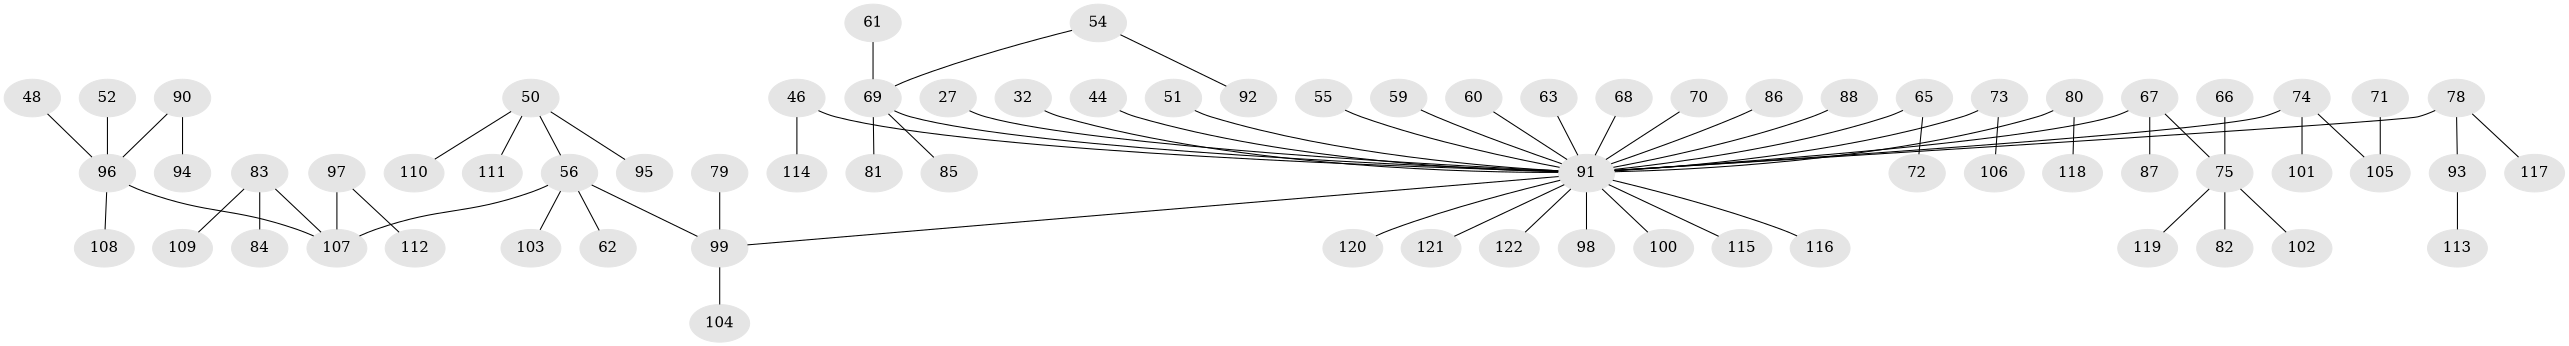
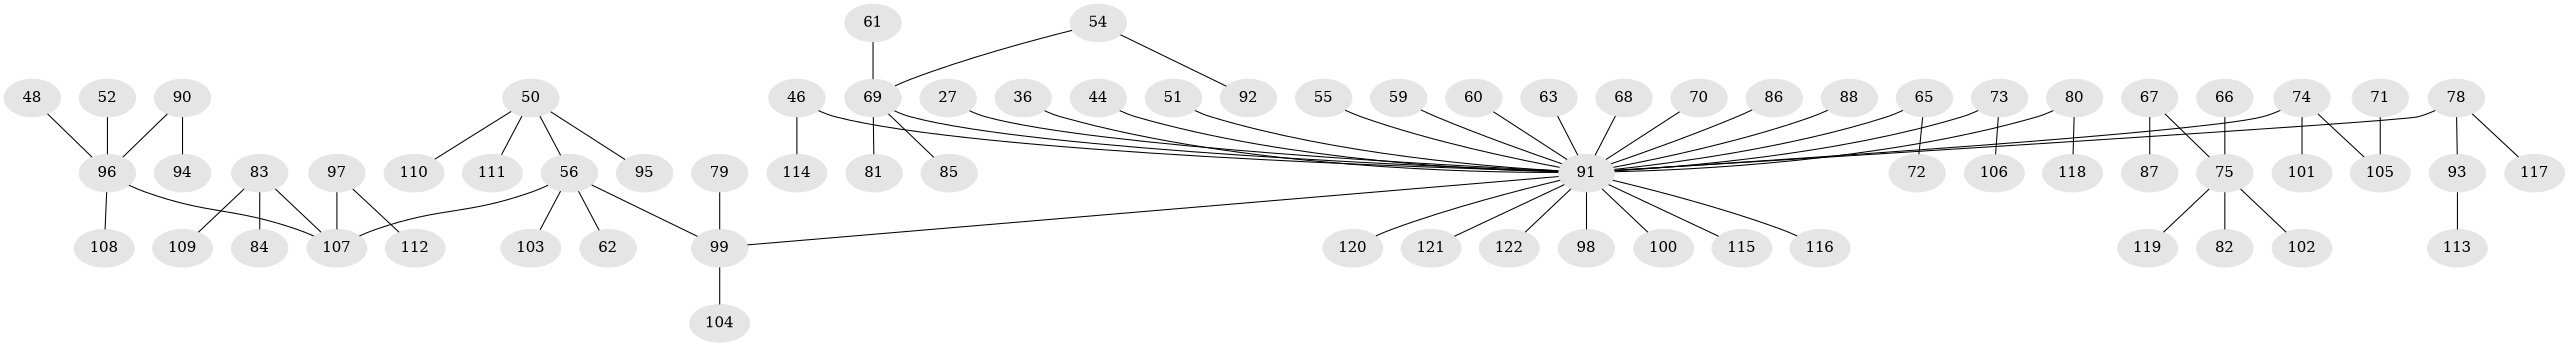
node "32": label "32" -> "36"
edge "67" -- "91": removed
